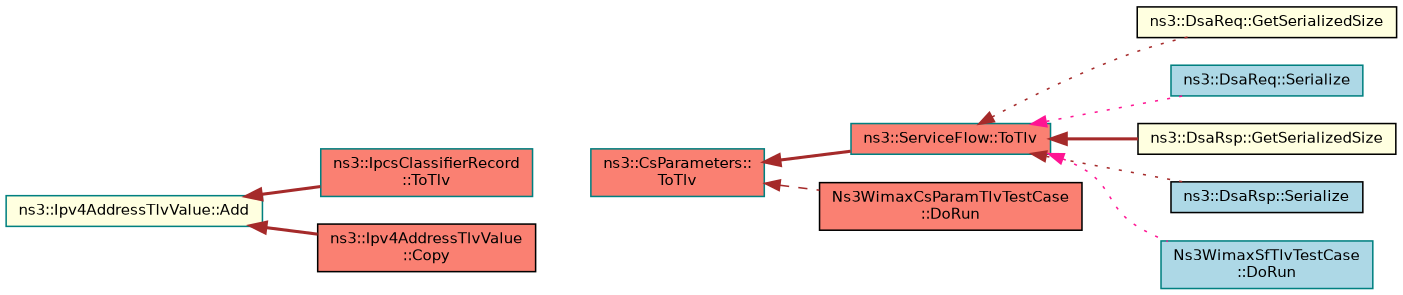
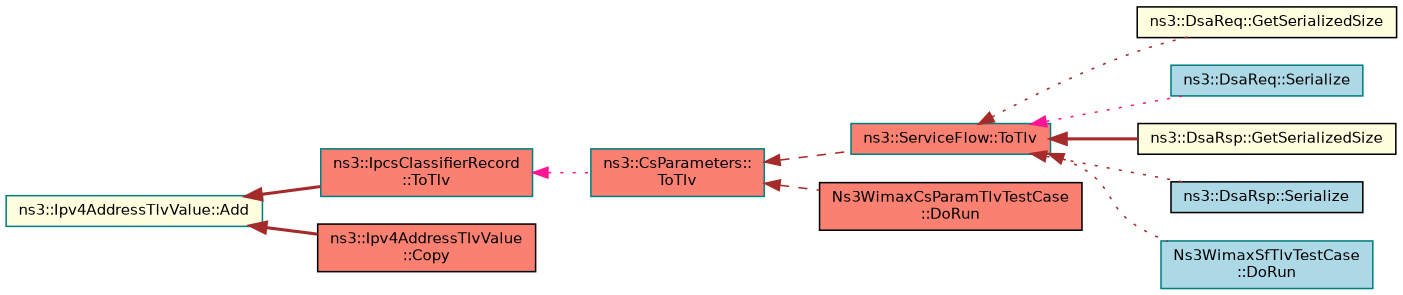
edge "ns3::ServiceFlow::ToTlv" -> "ns3::CsParameters:: ToTlv": style bold -> dashed
edge "ns3::CsParameters:: ToTlv" -> "ns3::IpcsClassifierRecord ::ToTlv": added
edge "Ns3WimaxSfTlvTestCase ::DoRun" -> "ns3::ServiceFlow::ToTlv": color deeppink -> brown
